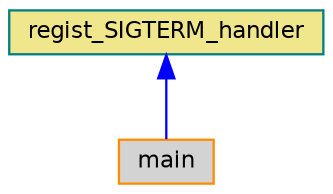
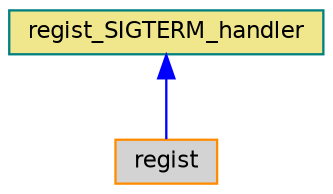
node "main": label "main" -> "regist"
